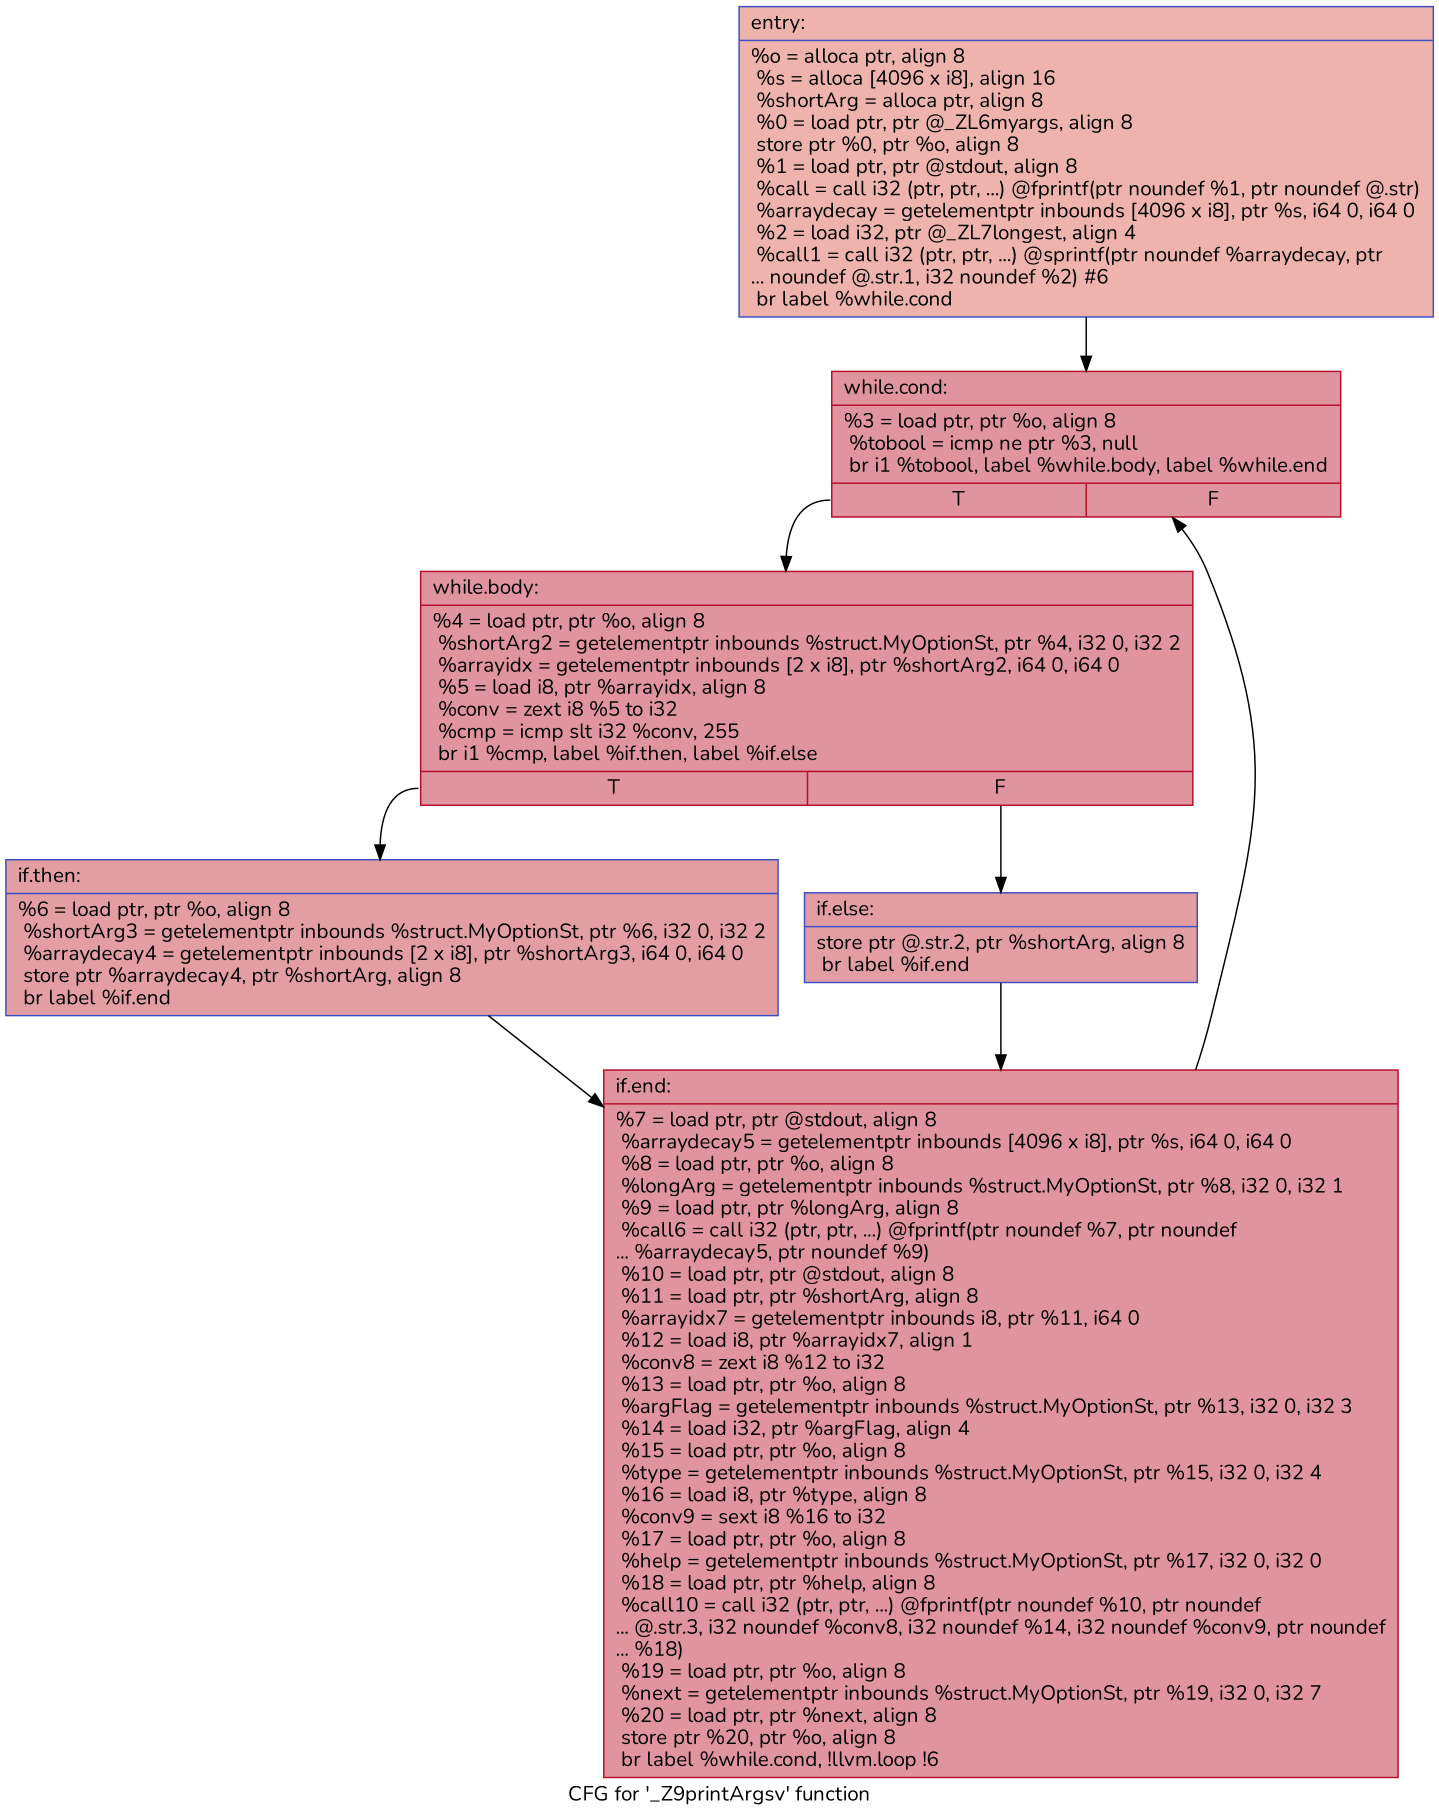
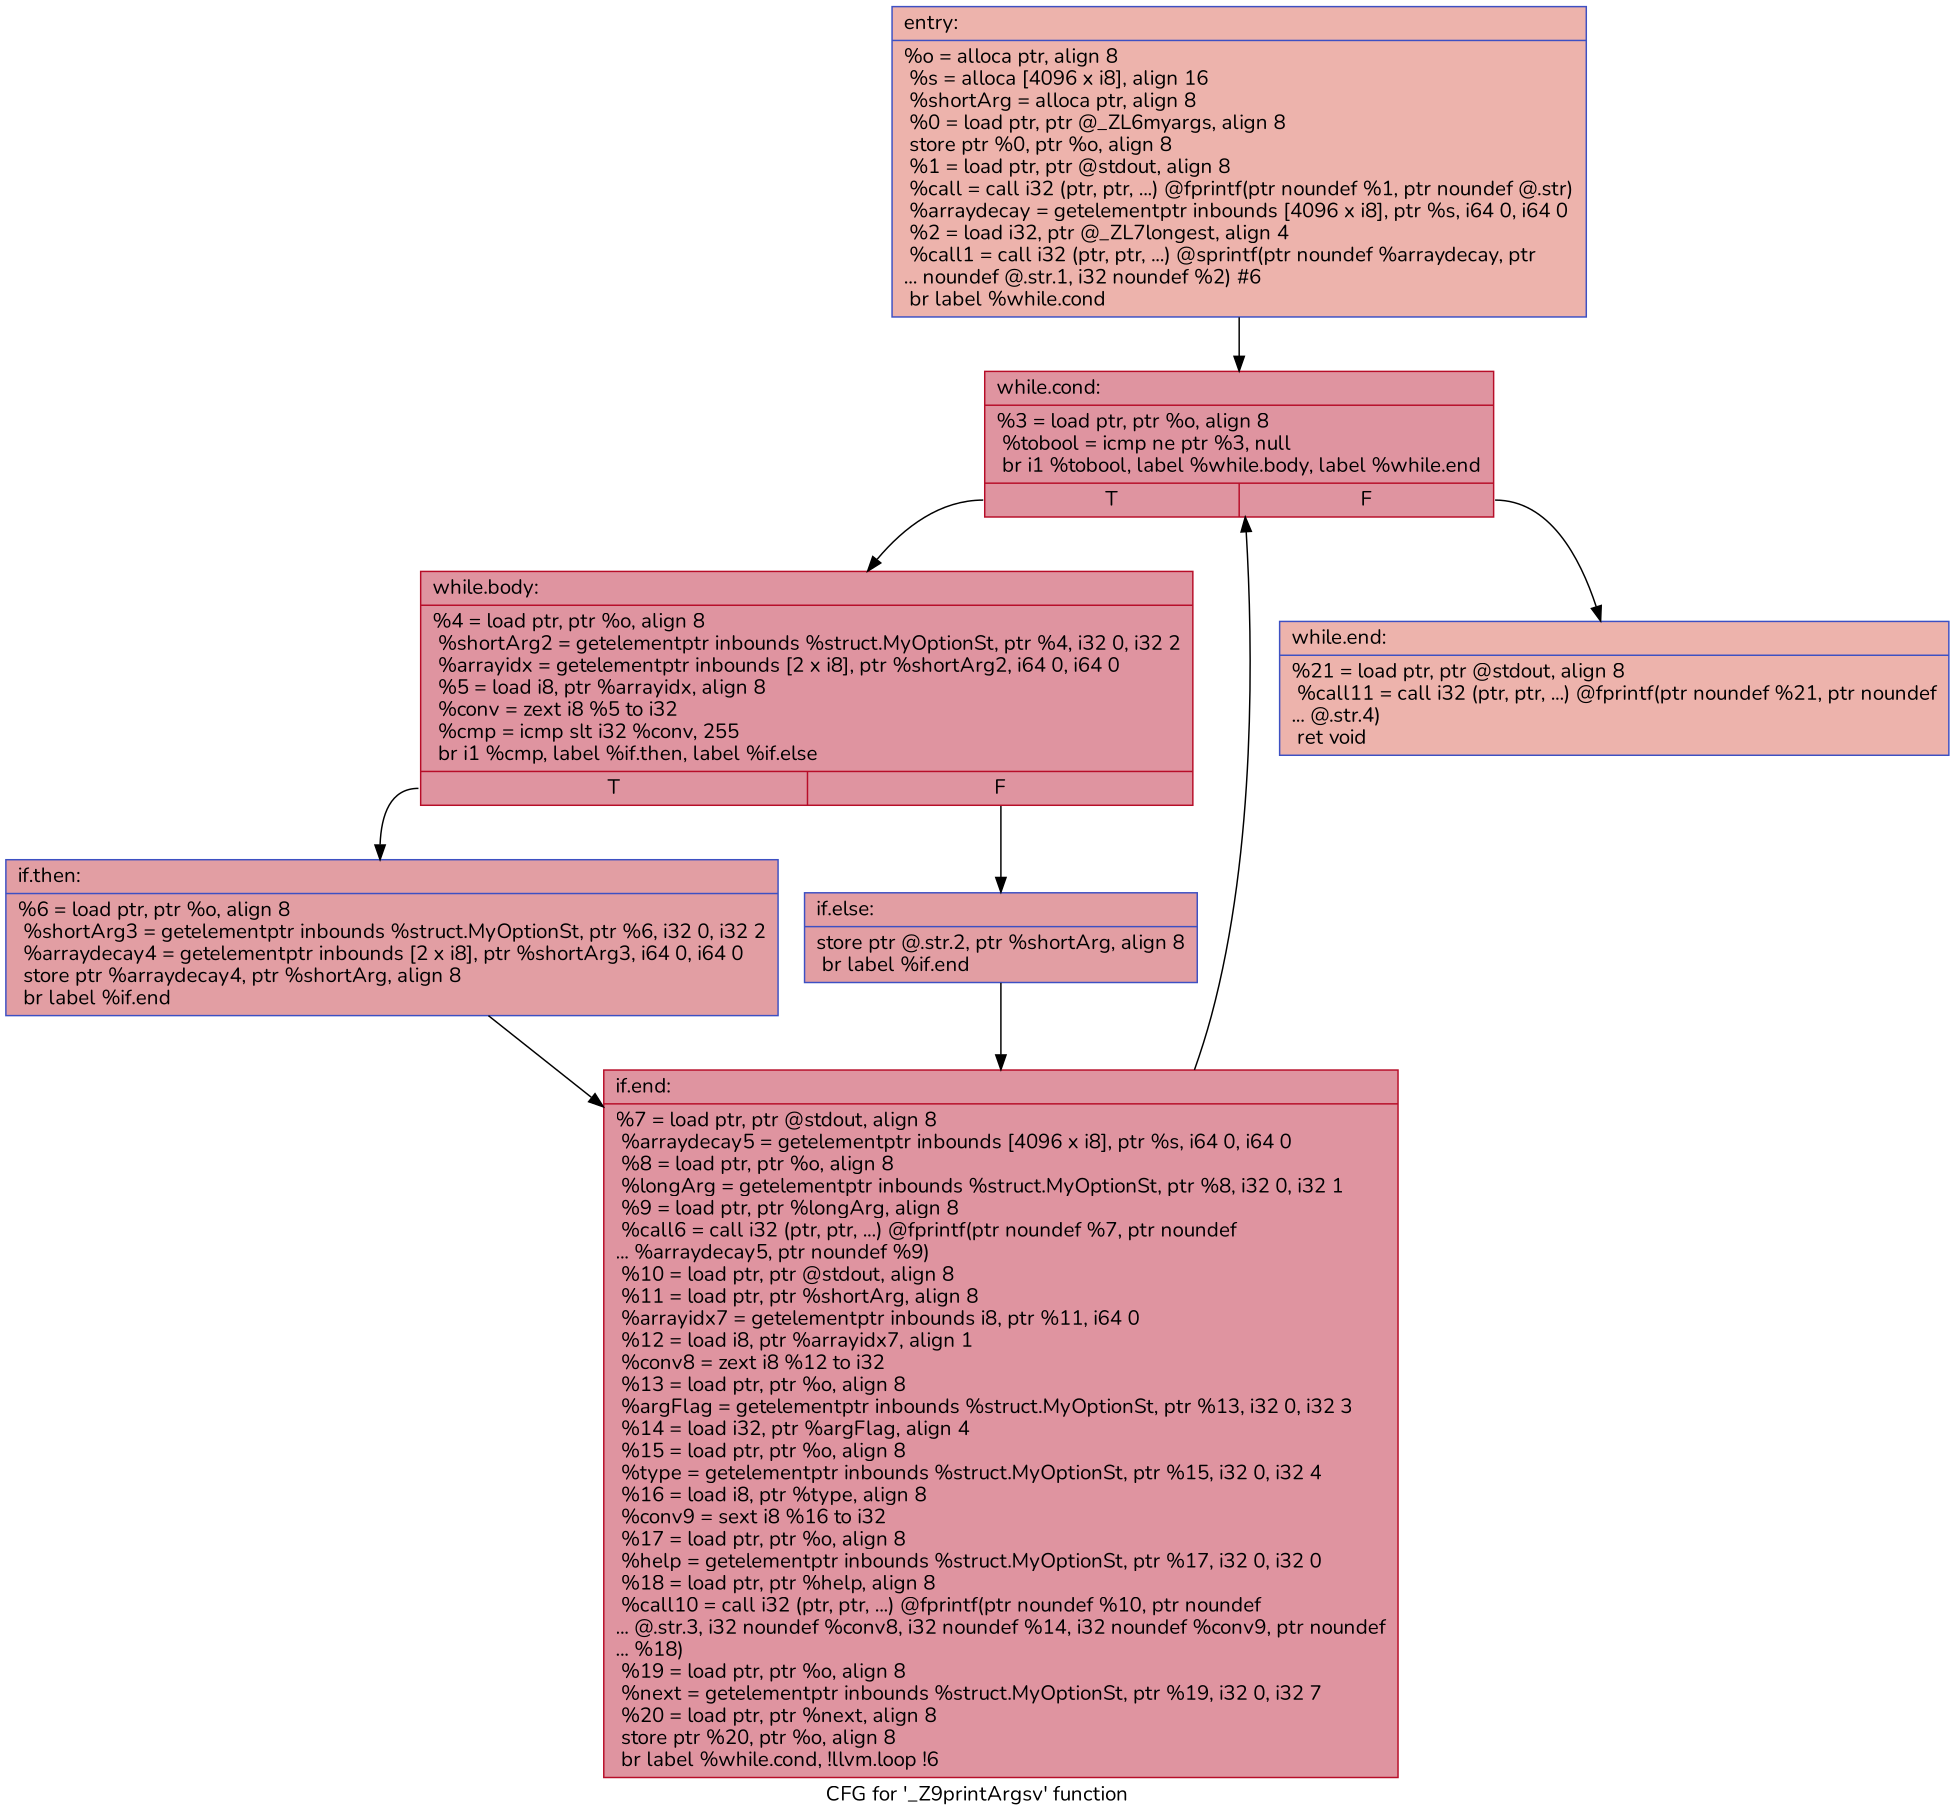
node "while.end:": added
